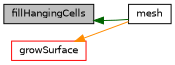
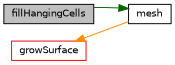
edge "mesh" -> "fillHangingCells": reversed
